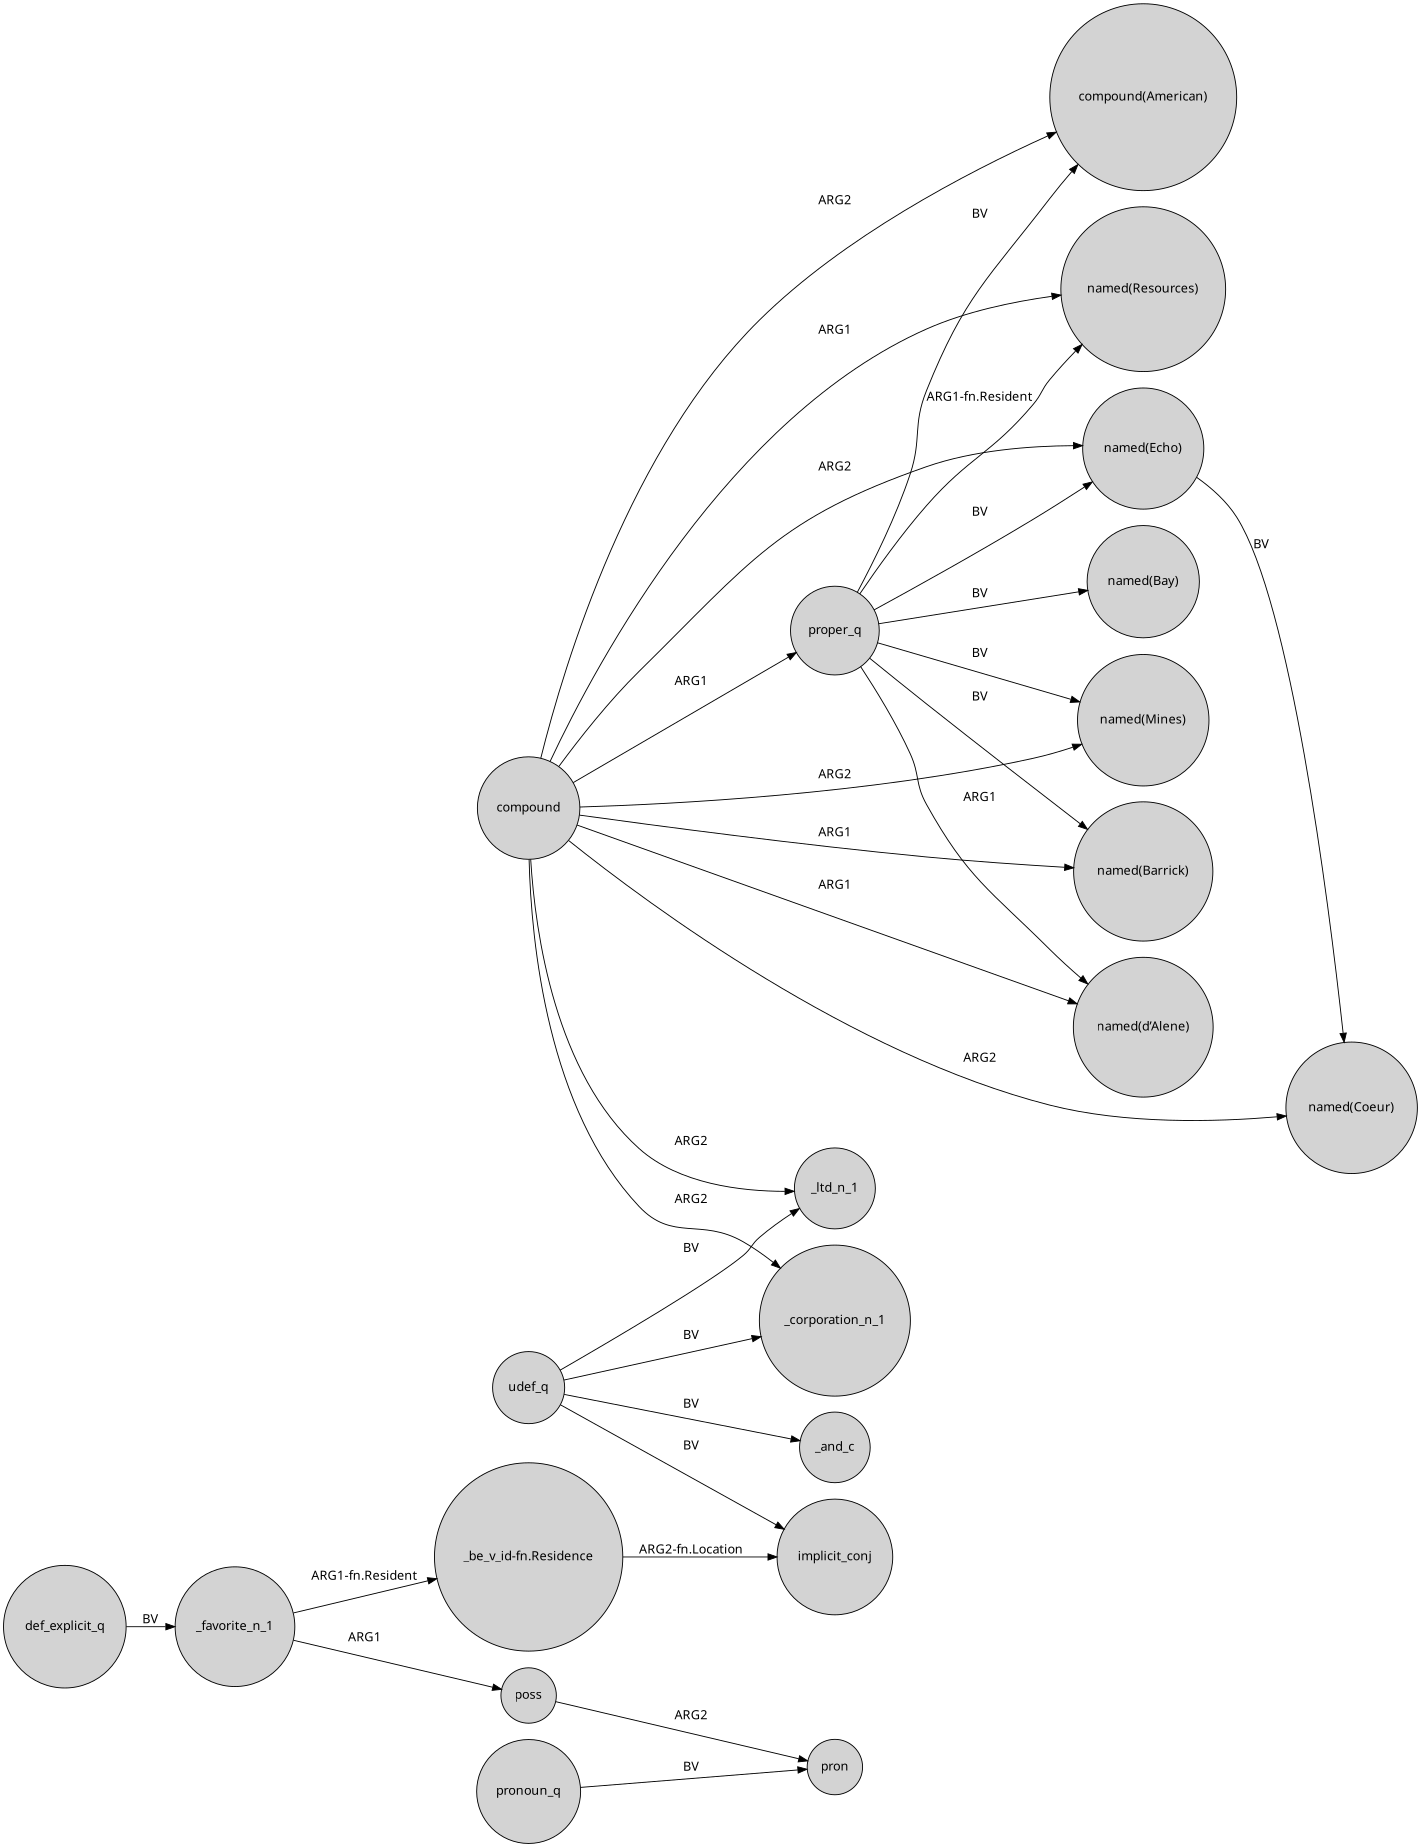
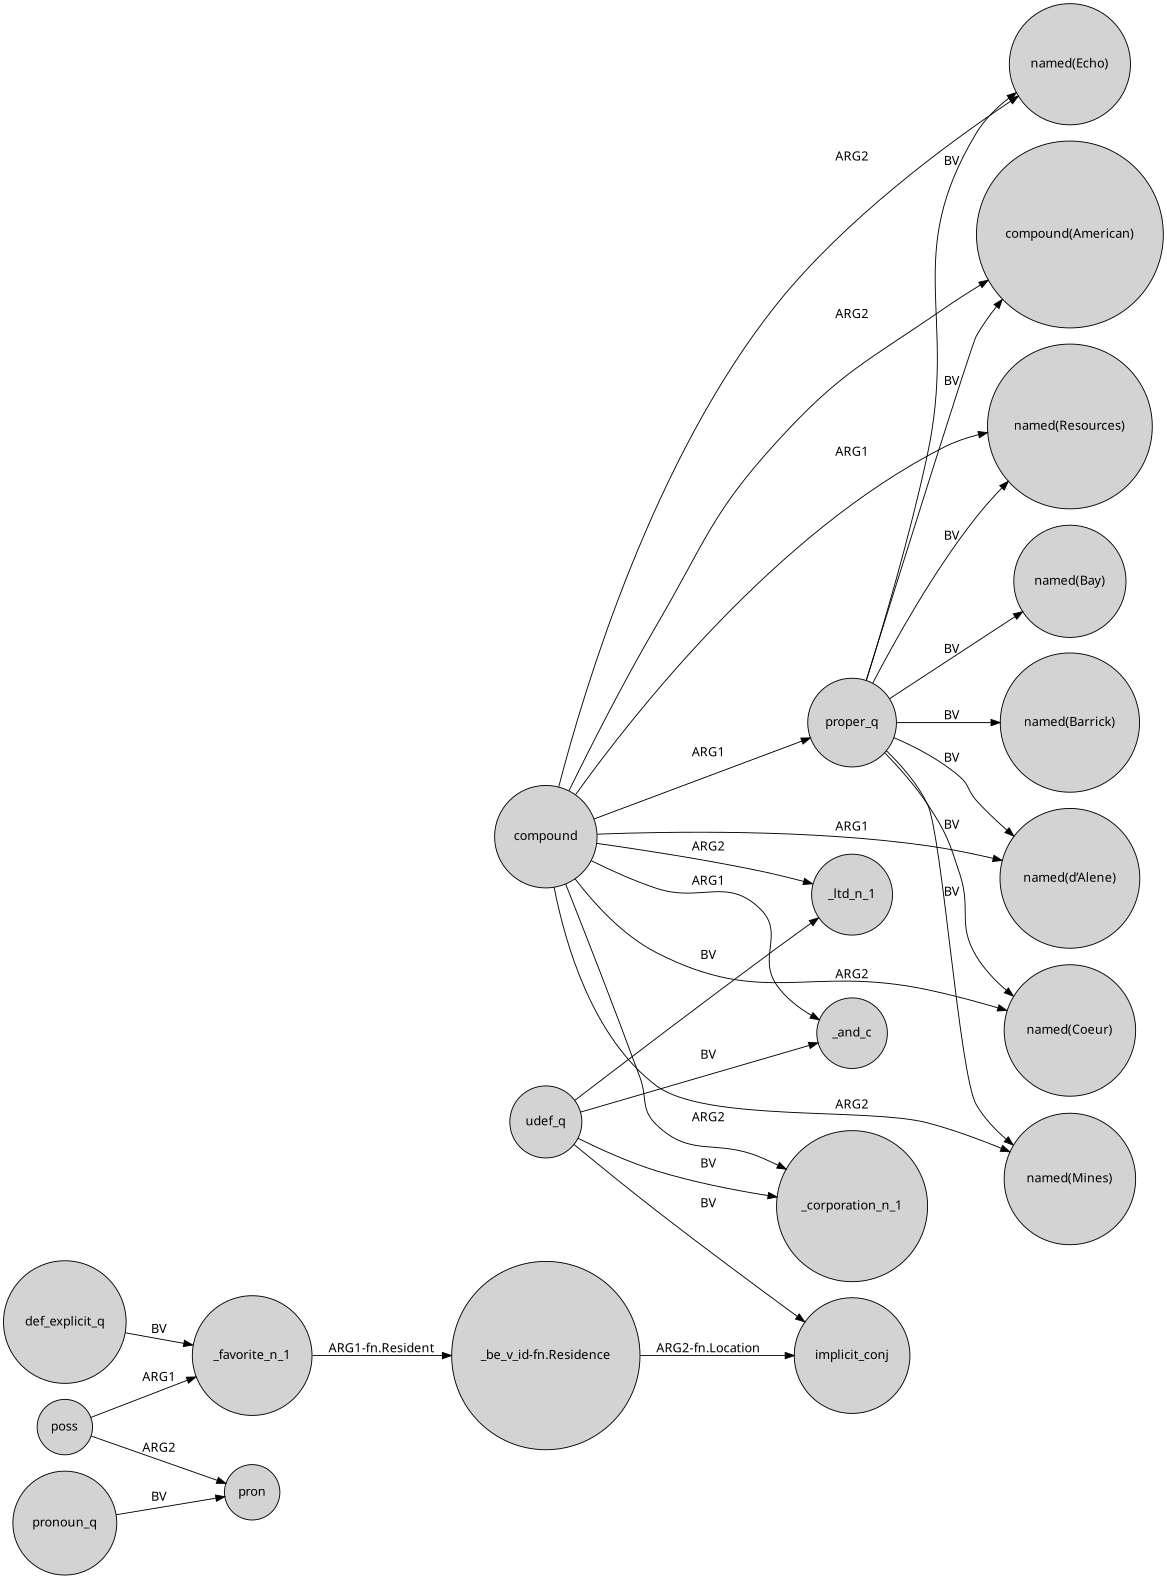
edge "proper_q" -> "named(Resources)": label "ARG1-fn.Resident" -> "BV"
edge "named(Echo)" -> "named(Coeur)": now "proper_q" -> "named(Coeur)"
edge "proper_q" -> "named(d’Alene)": label "ARG1" -> "BV"
edge "compound" -> "named(Barrick)": now "compound" -> "_and_c"
edge "_favorite_n_1" -> "poss": reversed
